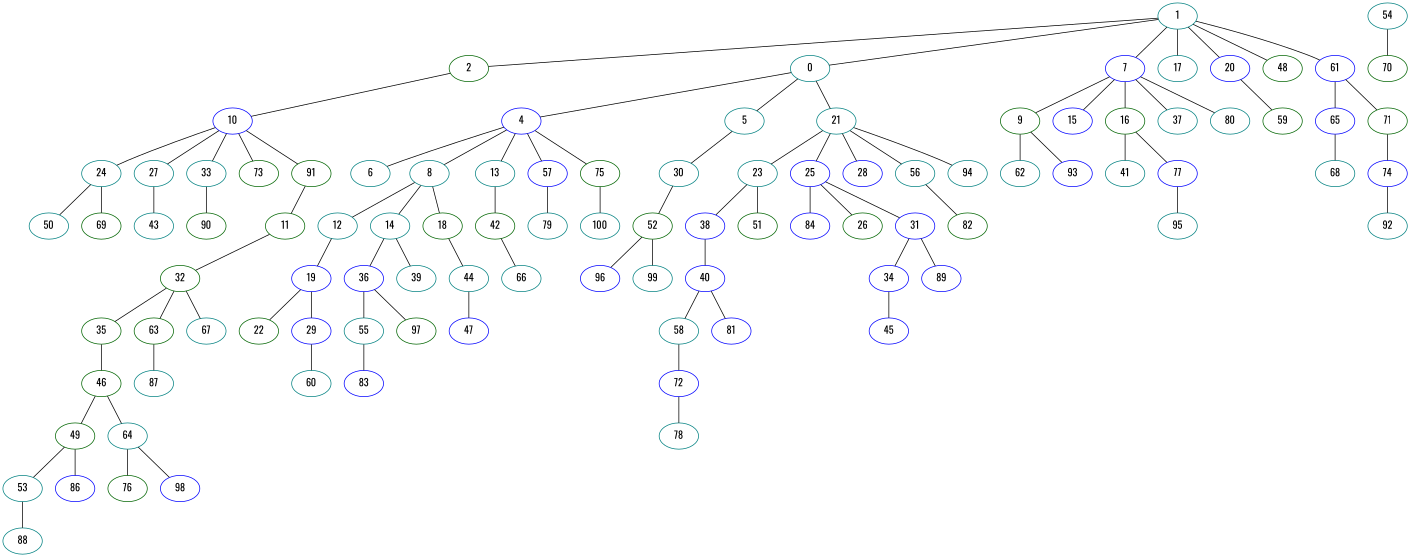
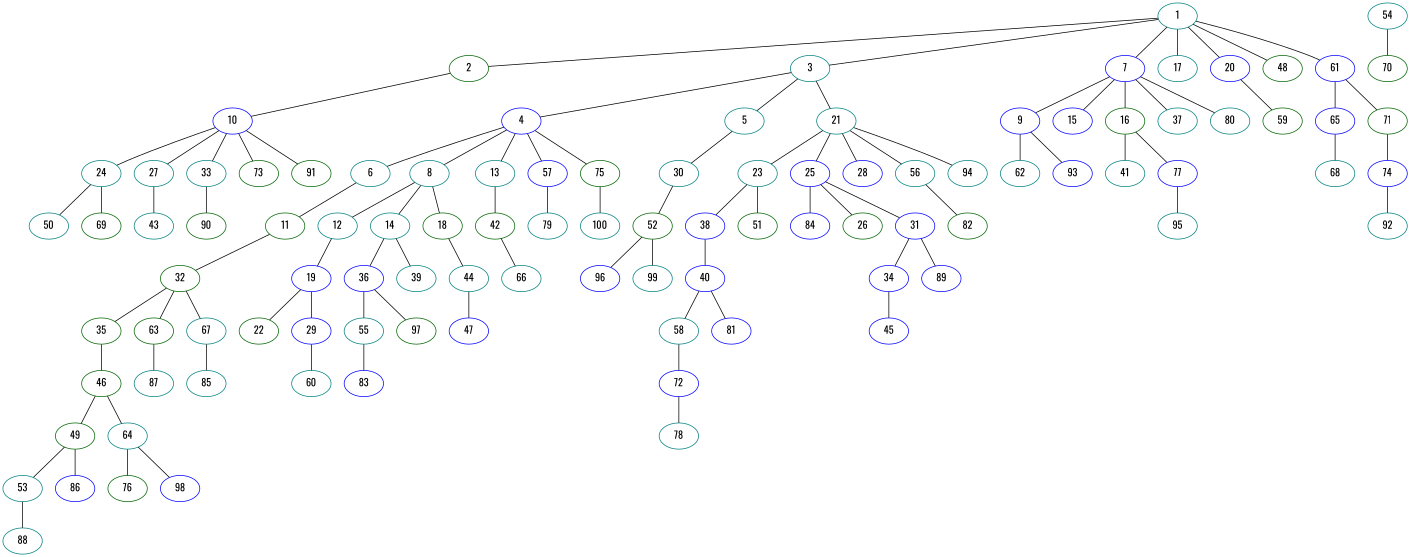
node "0": label "0" -> "3"
node "9": color darkgreen -> blue
edge "91" -- "11": now "6" -- "11"
node "85": added
